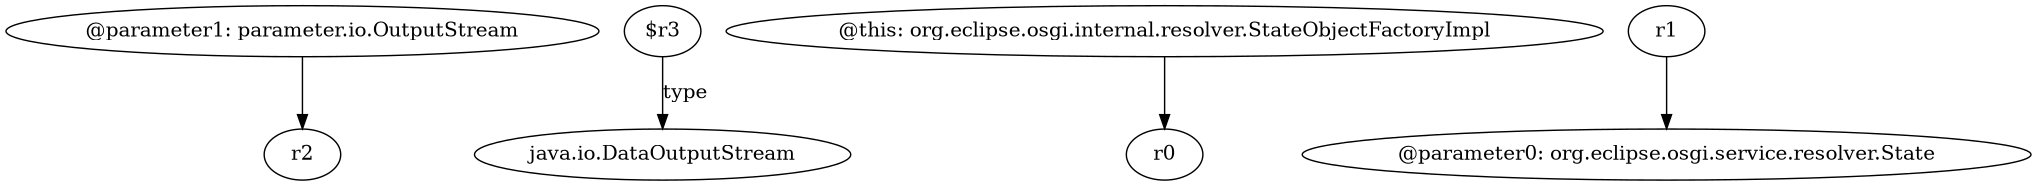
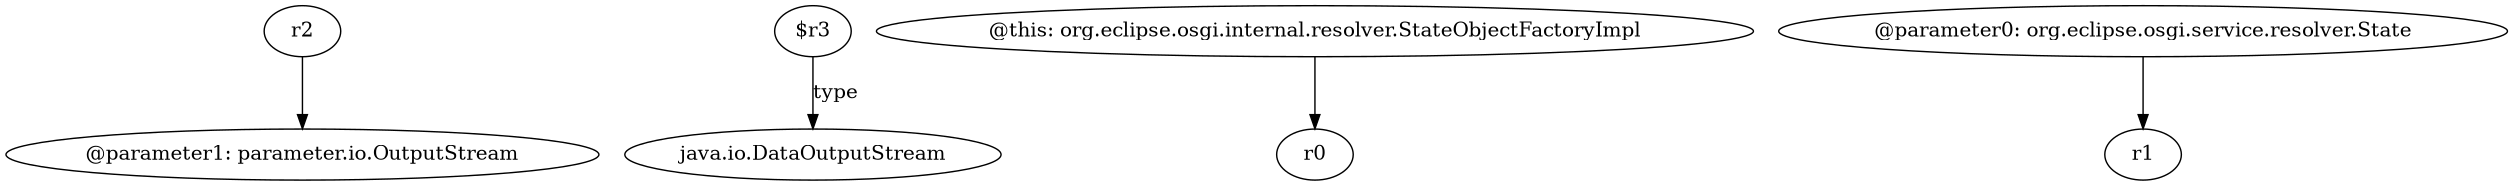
edge "@parameter1: parameter.io.OutputStream" -> "r2": reversed
edge "r1" -> "@parameter0: org.eclipse.osgi.service.resolver.State": reversed
